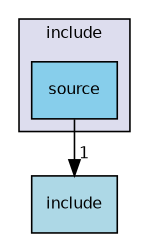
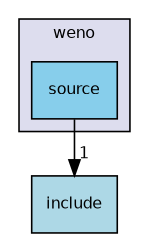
cluster "include": label "include" -> "weno"
